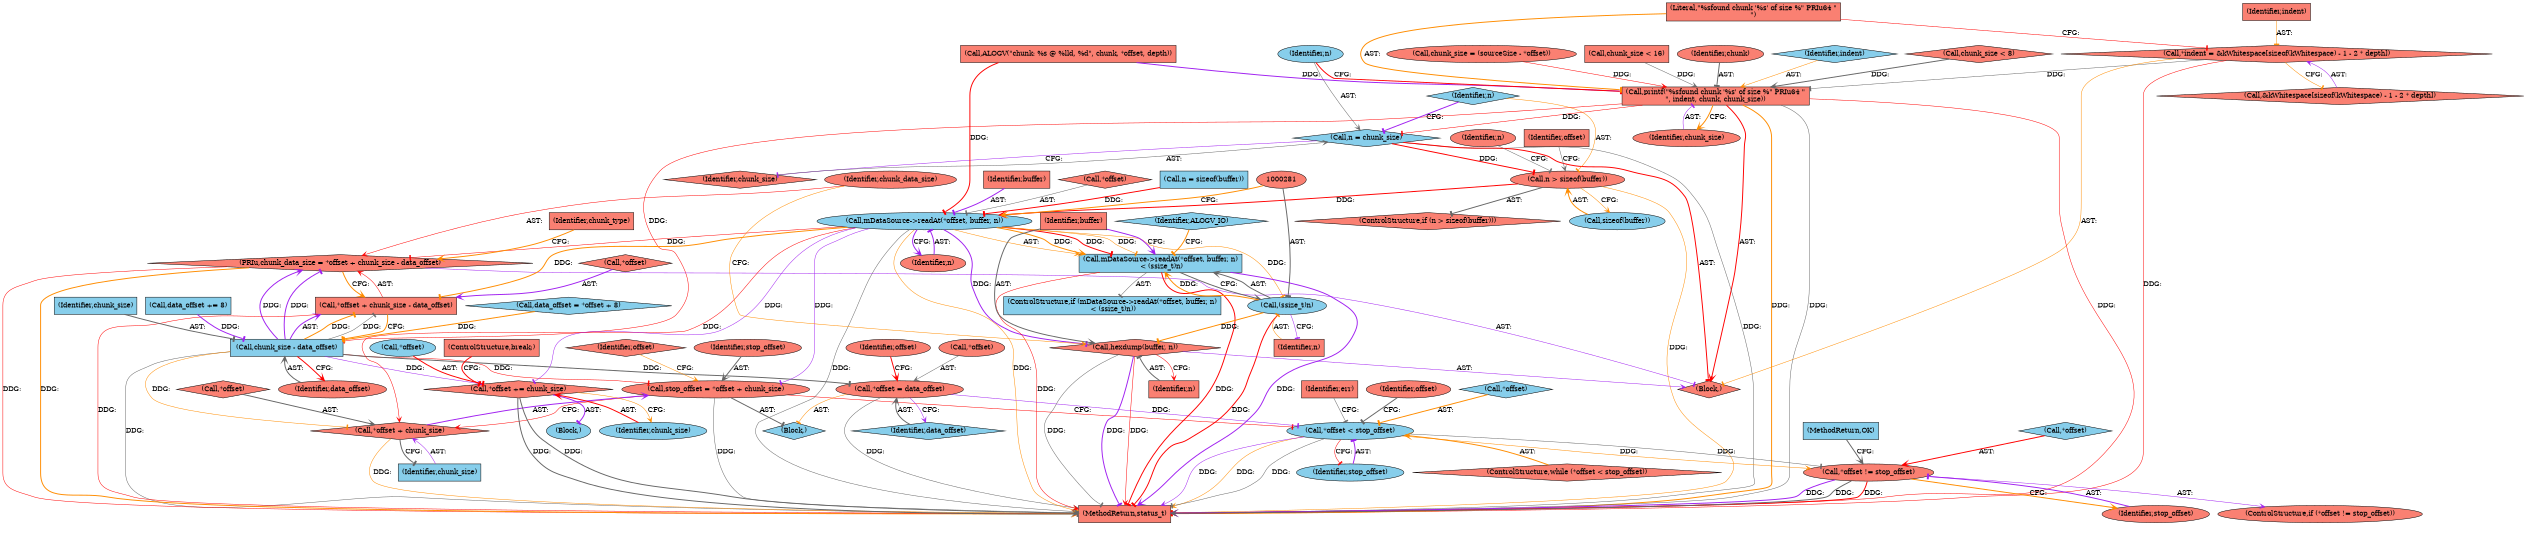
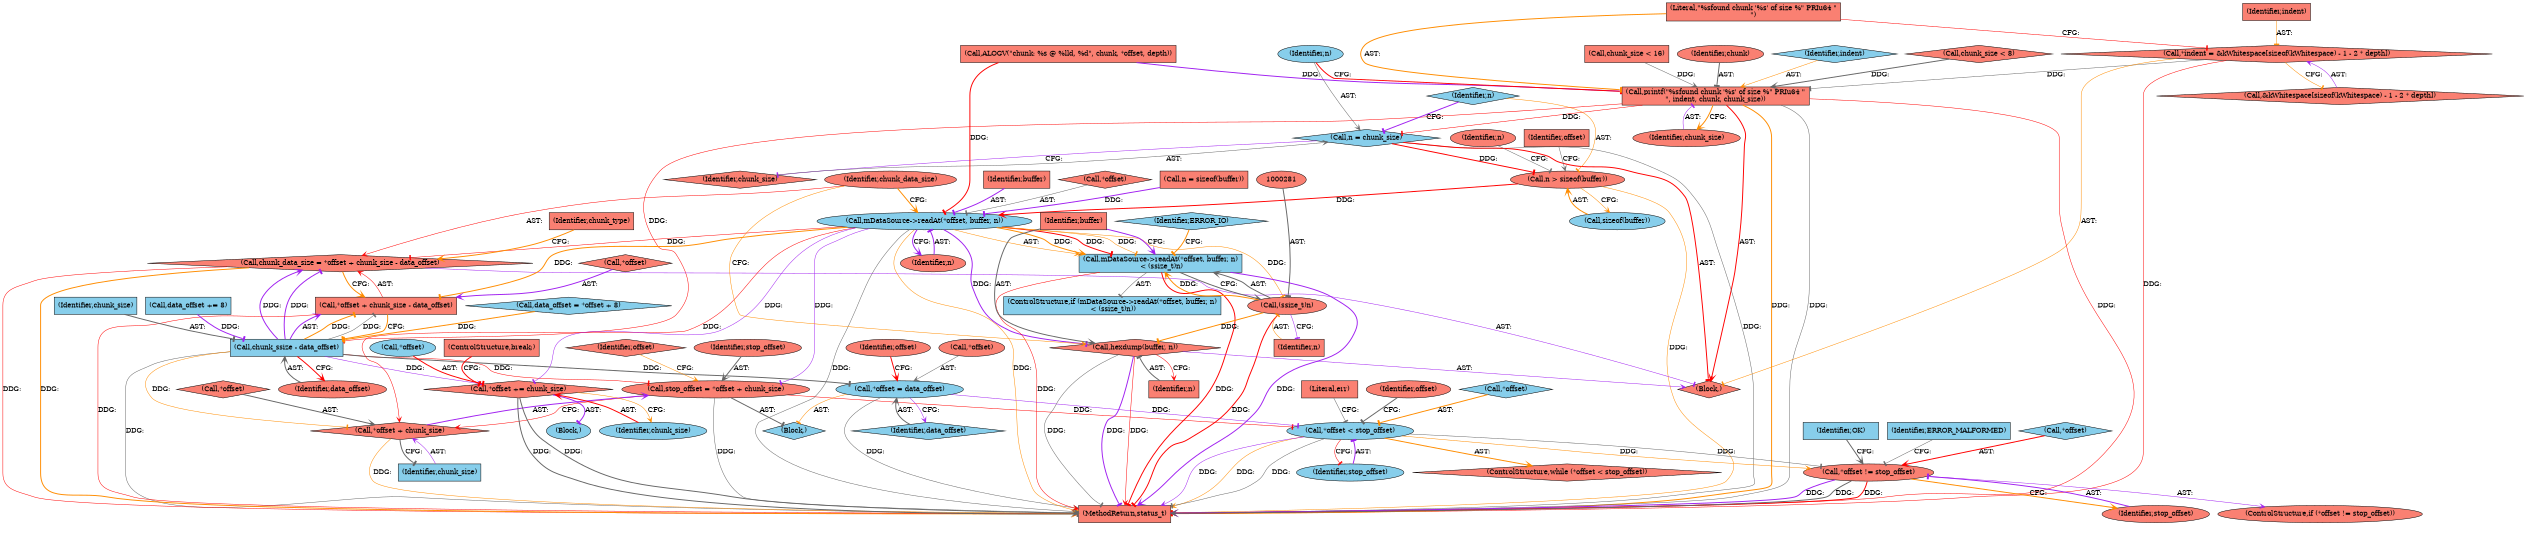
node "(Call,chunk_size = (sourceSize - *offset))": removed
node "(Call,n = sizeof(buffer))": fillcolor skyblue -> salmon
edge "(Call,n = sizeof(buffer))" -> "(Call,mDataSource->readAt(*offset, buffer, n))": color red -> purple
edge "1000281" -> "(Call,mDataSource->readAt(*offset, buffer, n))": now "(Identifier,chunk_data_size)" -> "(Call,mDataSource->readAt(*offset, buffer, n))"
node "(Identifier,ALOGV_IO)": label "(Identifier,ALOGV_IO)" -> "(Identifier,ERROR_IO)"
node "(ControlStructure,if (n > sizeof(buffer)))": removed
node "(PRIu,chunk_data_size = *offset + chunk_size - data_offset)": label "(PRIu,chunk_data_size = *offset + chunk_size - data_offset)" -> "(Call,chunk_data_size = *offset + chunk_size - data_offset)"
node "(Call,(ssize_t)n)": fillcolor skyblue -> salmon
node "(Call,chunk_size - data_offset)": label "(Call,chunk_size - data_offset)" -> "(Call,chunk_ssize - data_offset)"
node "(Call,*offset = data_offset)": fillcolor salmon -> skyblue
node "(Identifier,err)": label "(Identifier,err)" -> "(Literal,err)"
edge "(Call,stop_offset = *offset + chunk_size)" -> "(Call,*offset < stop_offset)": label "CFG: " -> "DDG: "
node "(MethodReturn,OK)": label "(MethodReturn,OK)" -> "(Identifier,OK)"
node "(Identifier,ERROR_MALFORMED)": added
edge "(ControlStructure,while (*offset < stop_offset))" -> "(Call,*offset < stop_offset)": reversed
